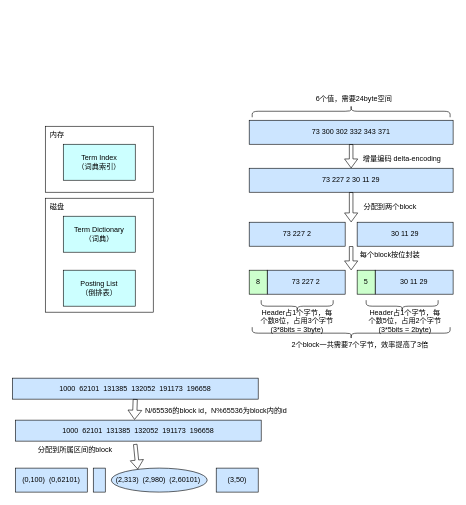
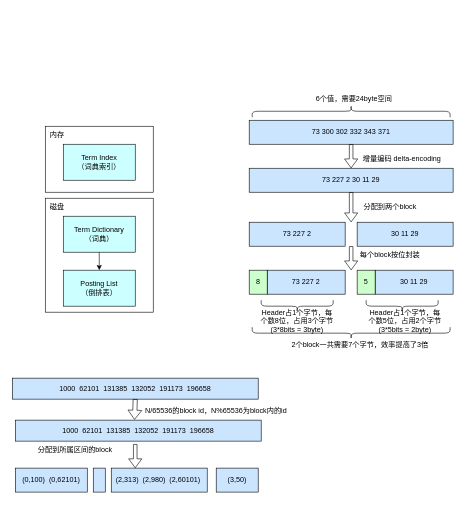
edge "Term Dictionary （词典）" -> "Posting List （倒排表）": added
node "(2,313) (2,980) (2,60101)": shape ellipse -> rectangle
